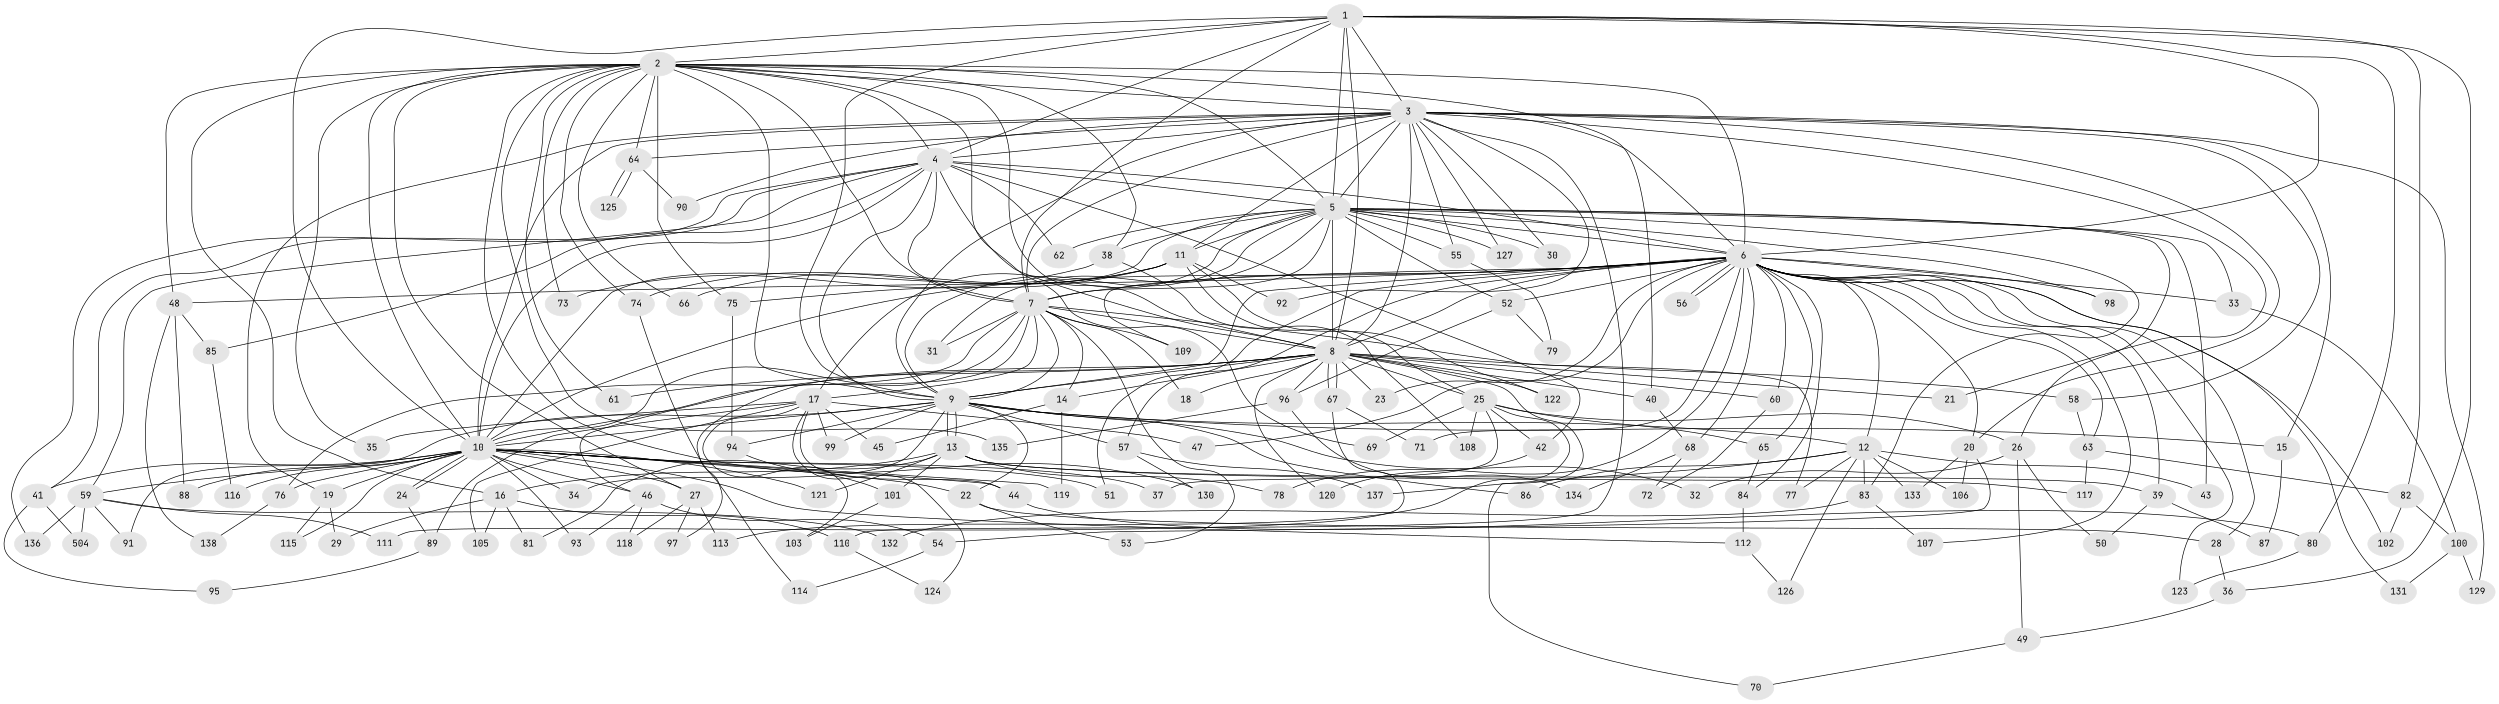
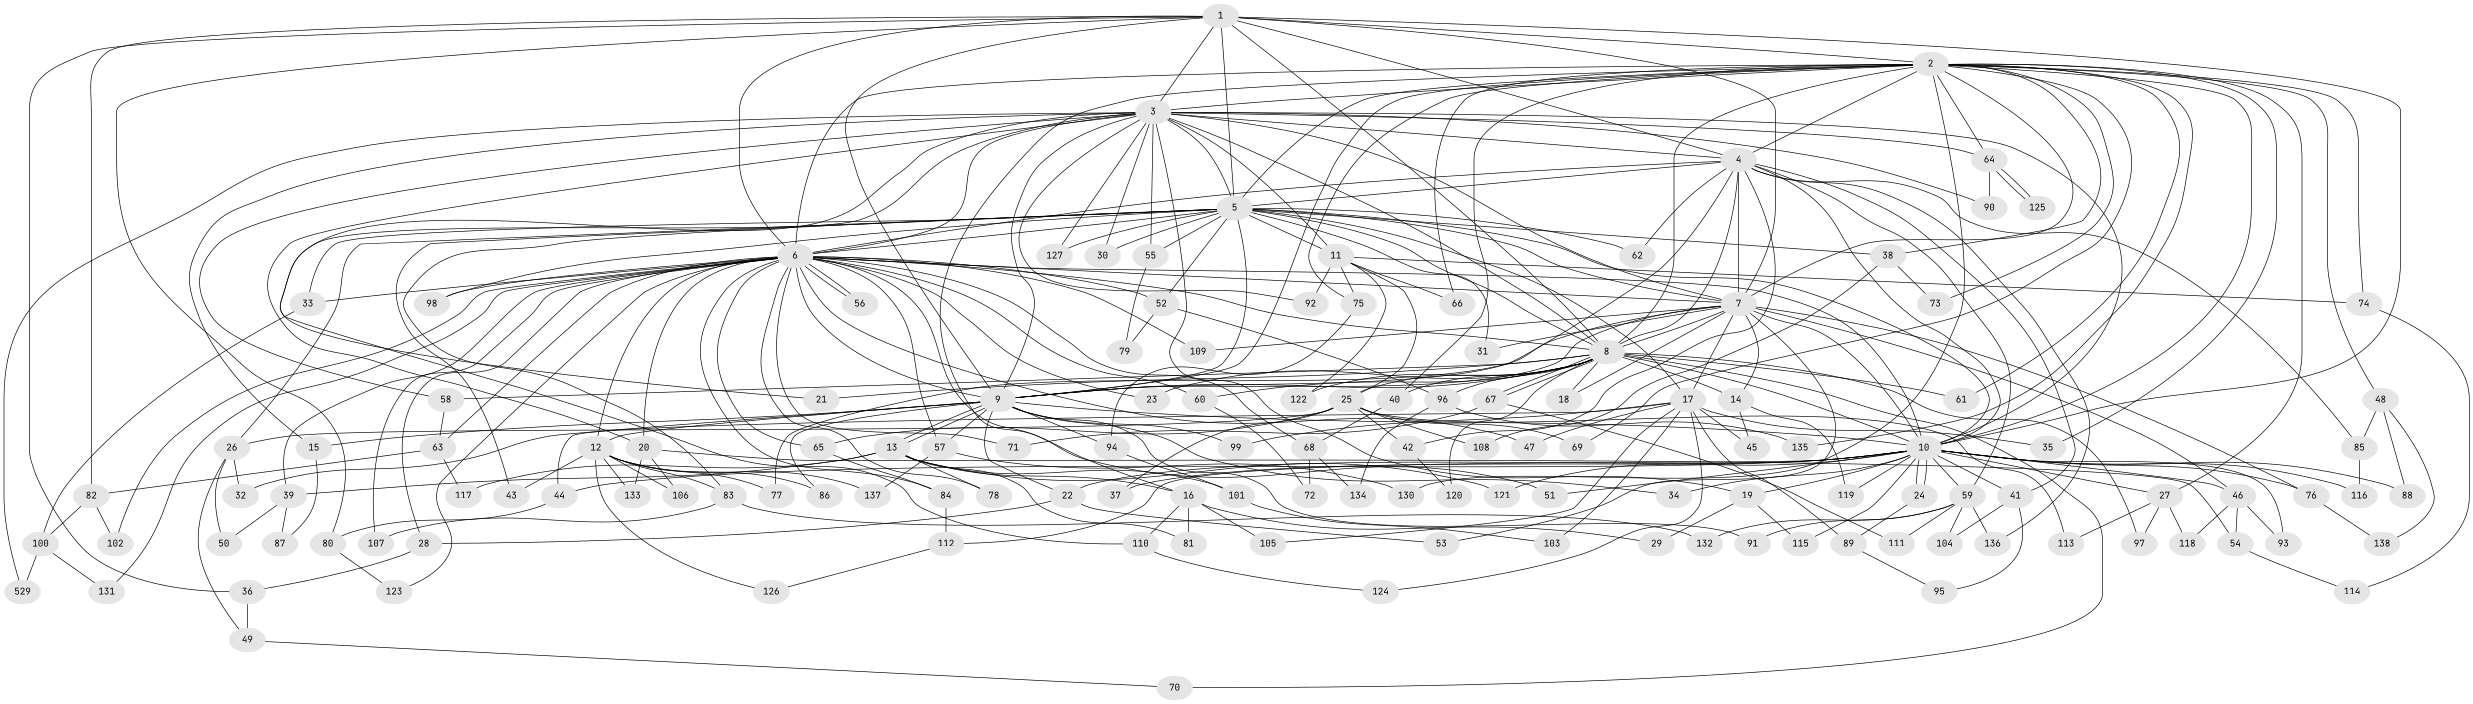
edge "6" -- "48": removed
node "504": label "504" -> "104"
node "129": label "129" -> "529"
